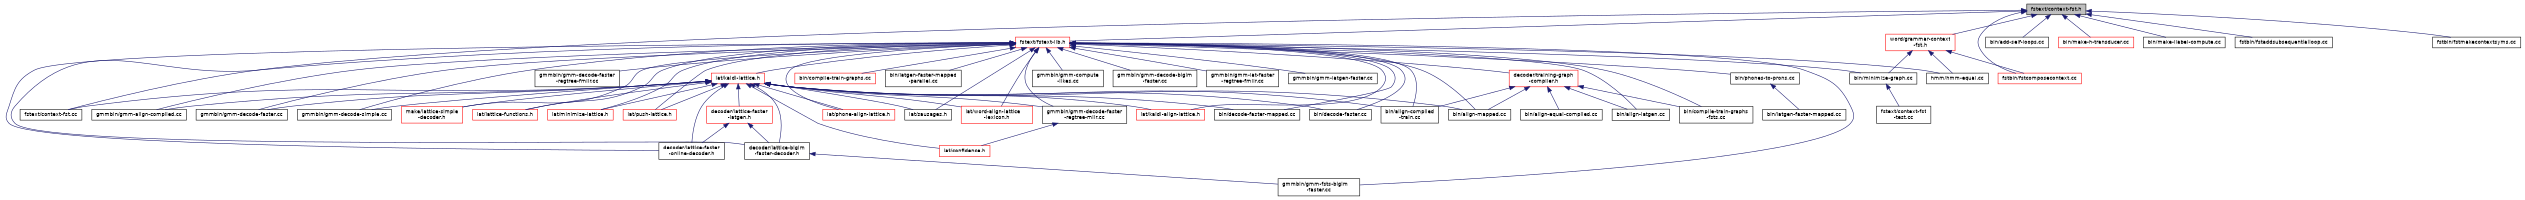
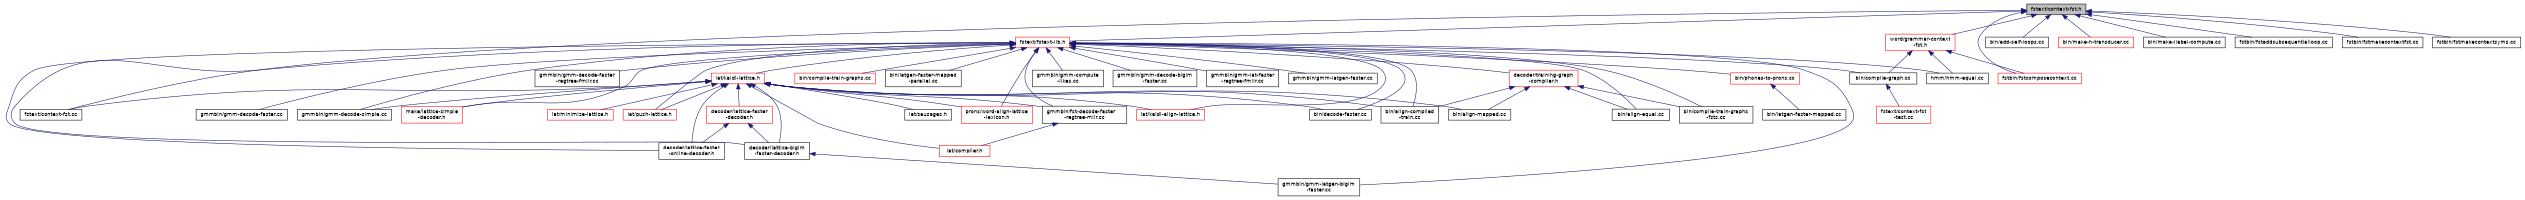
node "fstbin/fstmakecontextfst.cc": added
edge "bin/align-mapped.cc" -> "fstext/fstext-lib.h": removed
edge "lat/minimize-lattice.h" -> "fstext/fstext-lib.h": removed
node "bin/phones-to-prons.cc": color black -> red
node "bin/minimize-graph.cc": label "bin/minimize-graph.cc" -> "bin/compile-graph.cc"
edge "lat/sausages.h" -> "fstext/fstext-lib.h": removed
edge "gmmbin/gmm-decode-faster.cc" -> "lat/kaldi-lattice.h": removed
node "gmmbin/gmm-align-compiled.cc": removed
node "lat/lattice-functions.h": removed
node "decoder/lattice-faster -latgen.h": label "decoder/lattice-faster -latgen.h" -> "decoder/lattice-faster -decoder.h"
node "lat/phone-align-lattice.h": removed
node "lat/word-align-lattice -lexicon.h": label "lat/word-align-lattice -lexicon.h" -> "prons/word-align-lattice -lexicon.h"
node "gmmbin/gmm-decode-faster -regtree-mllr.cc": label "gmmbin/gmm-decode-faster -regtree-mllr.cc" -> "gmmbin/fst-decode-faster -regtree-mllr.cc"
node "bin/decode-faster-mapped.cc": removed
node "bin/align-equal-compiled.cc": removed
node "bin/align-latgen.cc": label "bin/align-latgen.cc" -> "bin/align-equal.cc"
node "fstext/context-fst -test.cc": color black -> red
node "lat/confidence.h": label "lat/confidence.h" -> "lat/compiler.h"
node "gmmbin/gmm-fsts-biglm -faster.cc": label "gmmbin/gmm-fsts-biglm -faster.cc" -> "gmmbin/gmm-latgen-biglm -faster.cc"
